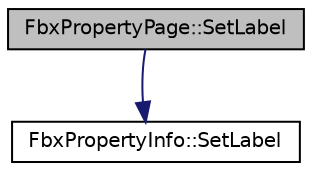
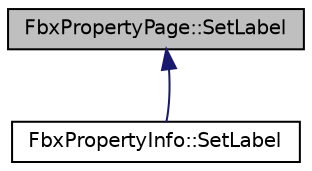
edge "FbxPropertyPage::SetLabel" -> "FbxPropertyInfo::SetLabel": reversed
